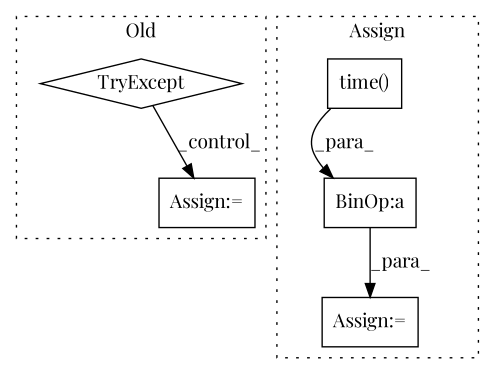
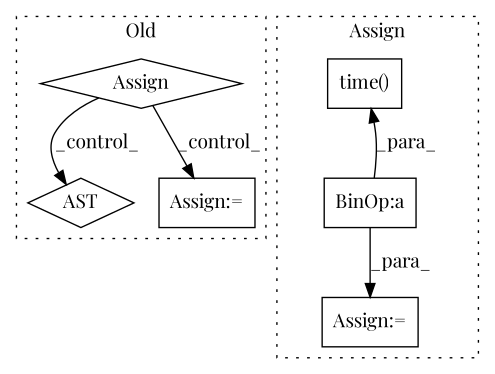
node "TryExcept": label "TryExcept" -> "Assign"
edge "time()" -> "BinOp:a": reversed
node "AST": added
